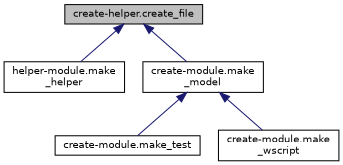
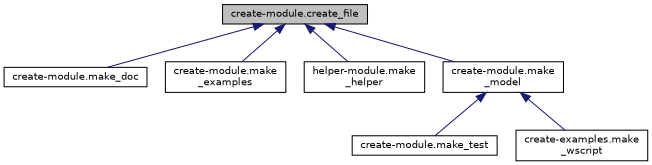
node "create-helper.create_file": label "create-helper.create_file" -> "create-module.create_file"
node "create-module.make_doc": added
node "create-module.make _examples": added
node "create-module.make _wscript": label "create-module.make _wscript" -> "create-examples.make _wscript"
